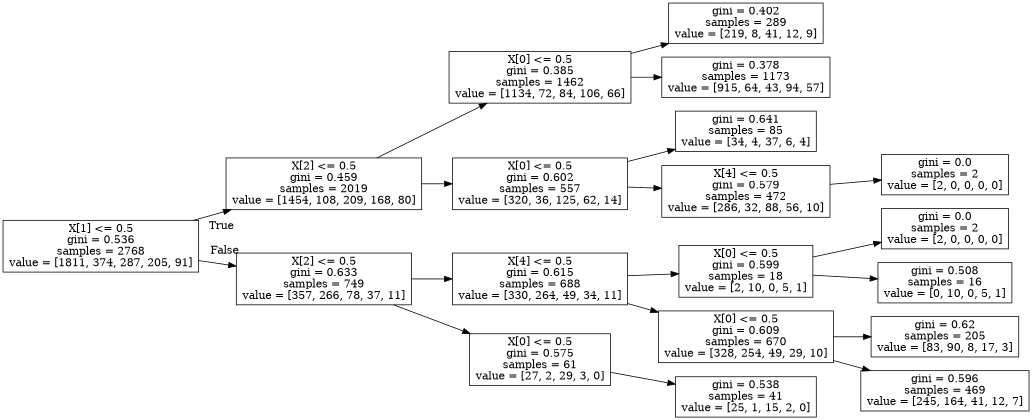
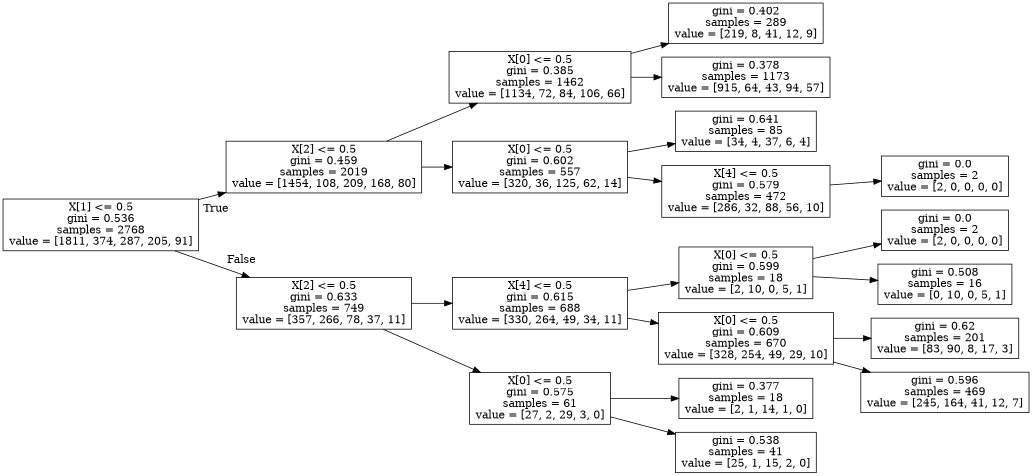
node "gini = 0.62 samples = 205 value = [83, 90, 8, 17, 3]": label "gini = 0.62 samples = 205 value = [83, 90, 8, 17, 3]" -> "gini = 0.62 samples = 201 value = [83, 90, 8, 17, 3]"
node "gini = 0.377 samples = 18 value = [2, 1, 14, 1, 0]": added
